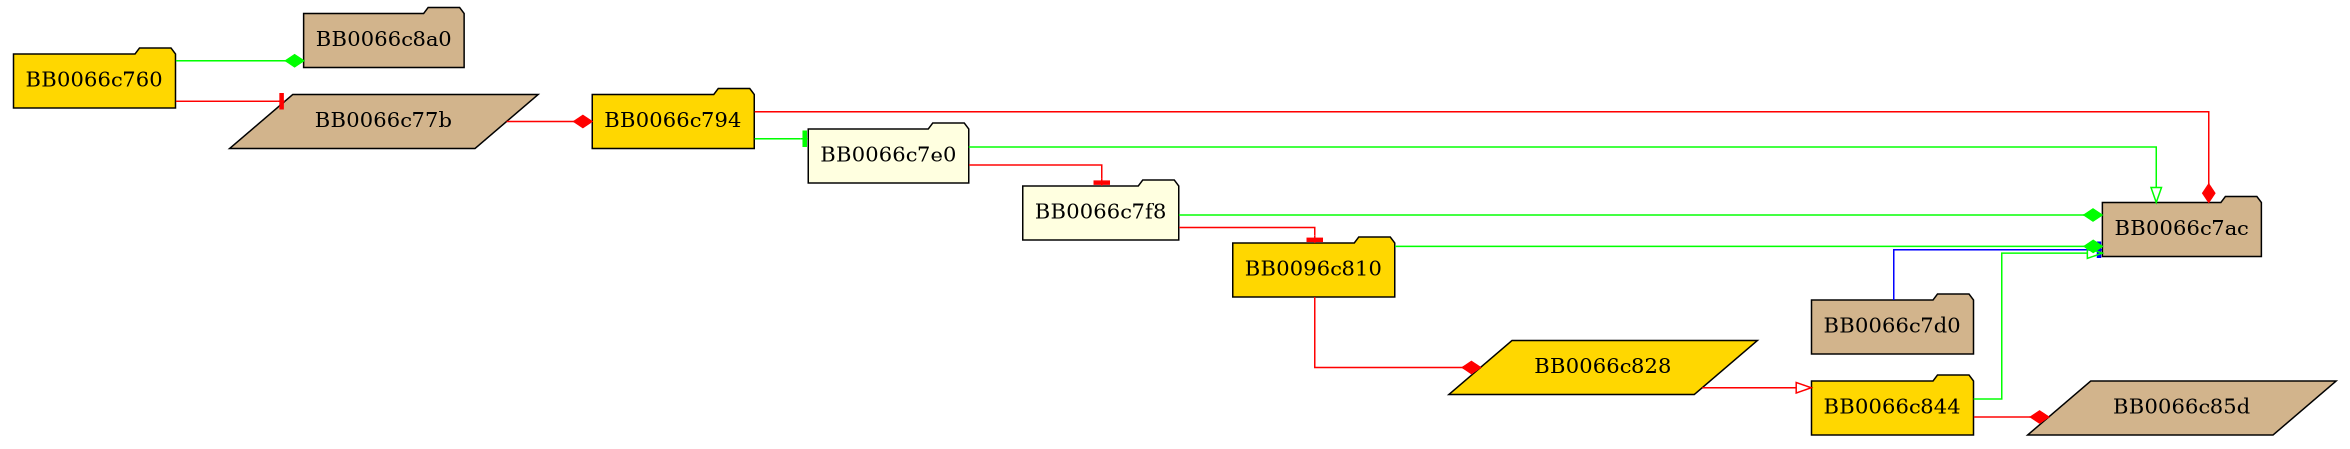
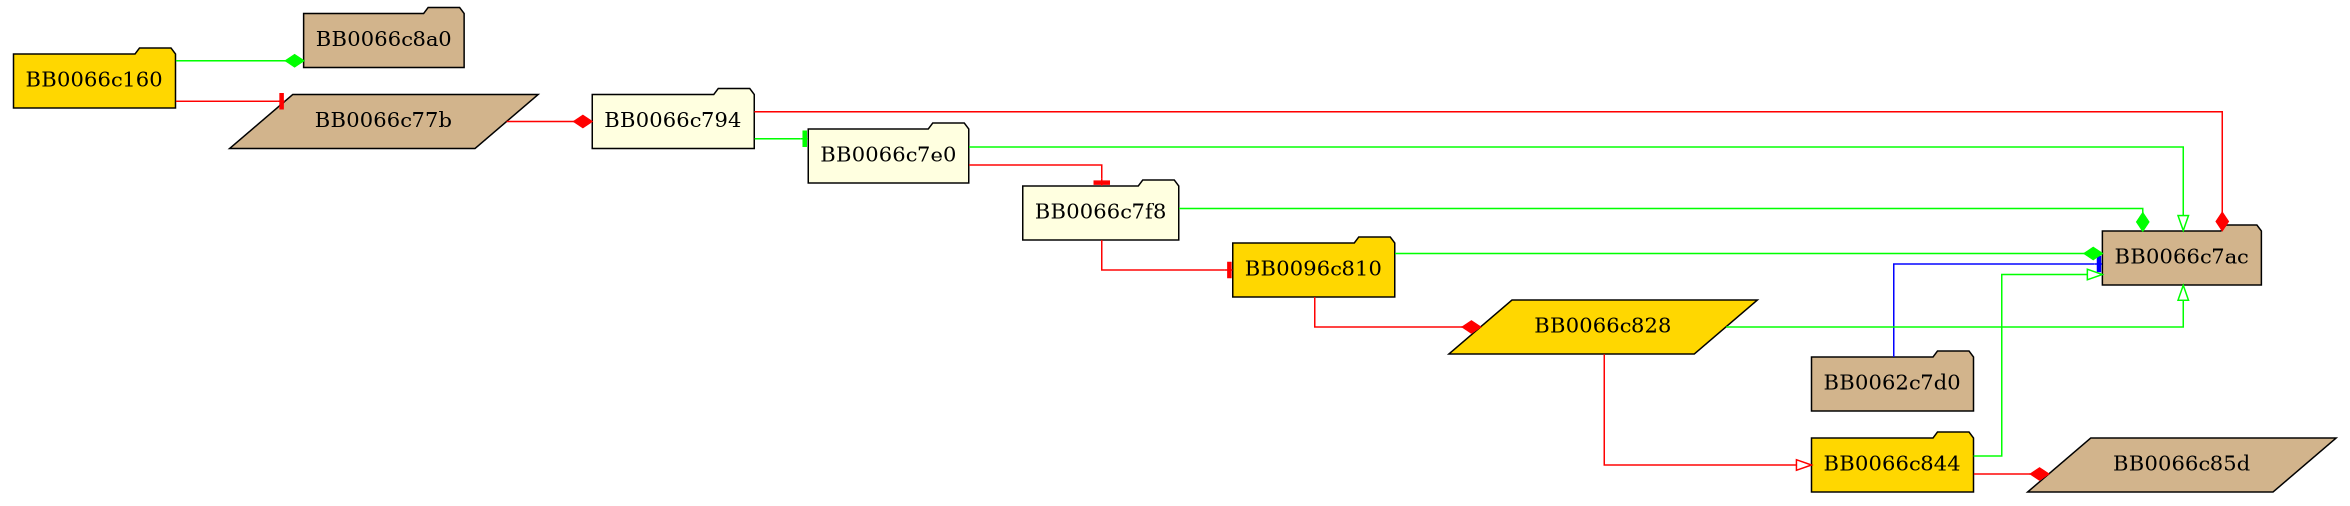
node "BB0066c760": label "BB0066c760" -> "BB0066c160"
node "BB0066c794": fillcolor gold -> lightyellow
node "BB0066c7d0": label "BB0066c7d0" -> "BB0062c7d0"
edge "BB0066c828" -> "BB0066c7ac": added
